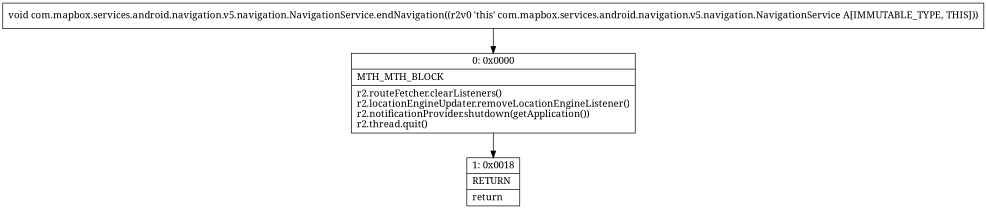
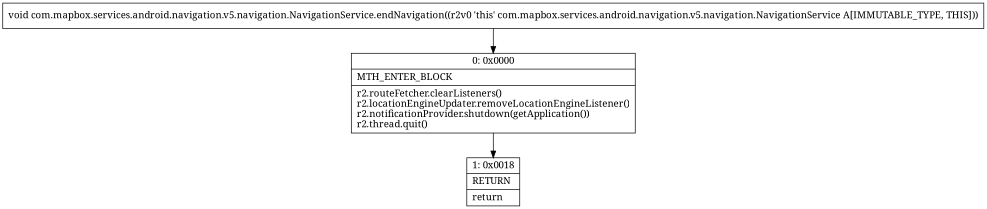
node "0: 0x0000": text "MTH_MTH_BLOCK" -> "MTH_ENTER_BLOCK"
